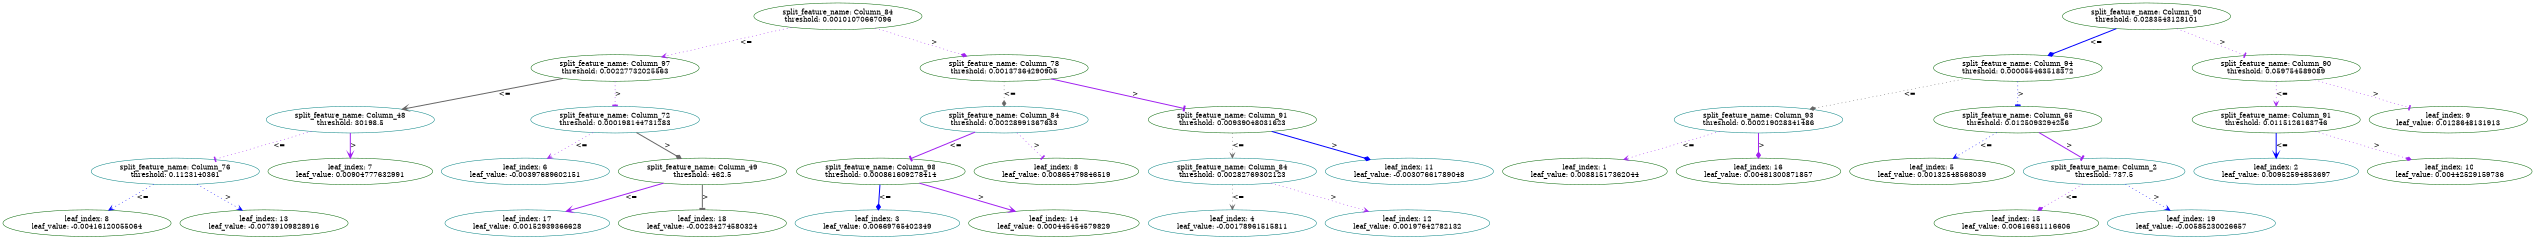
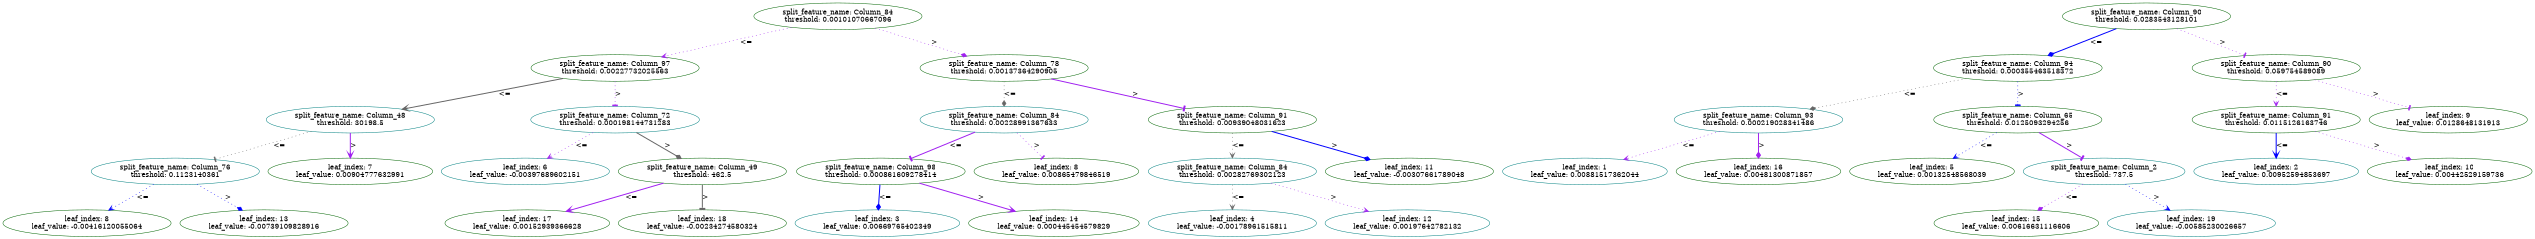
node "split_feature_name: Column_94 threshold: 0.000055463518372": label "split_feature_name: Column_94 threshold: 0.000055463518372" -> "split_feature_name: Column_94 threshold: 0.000355463518372"
edge "split_feature_name: Column_48 threshold: 30198.5" -> "split_feature_name: Column_76 threshold: 0.1123140361": color purple -> gray40
node "leaf_index: 11 leaf_value: -0.00307661789048": color teal -> darkgreen
node "leaf_index: 1 leaf_value: 0.00881517362044": color darkgreen -> teal
edge "split_feature_name: Column_76 threshold: 0.1123140361" -> "leaf_index: 13 leaf_value: -0.00739109828916": arrowhead vee -> diamond
node "leaf_index: 17 leaf_value: 0.00152939366628": color teal -> darkgreen
